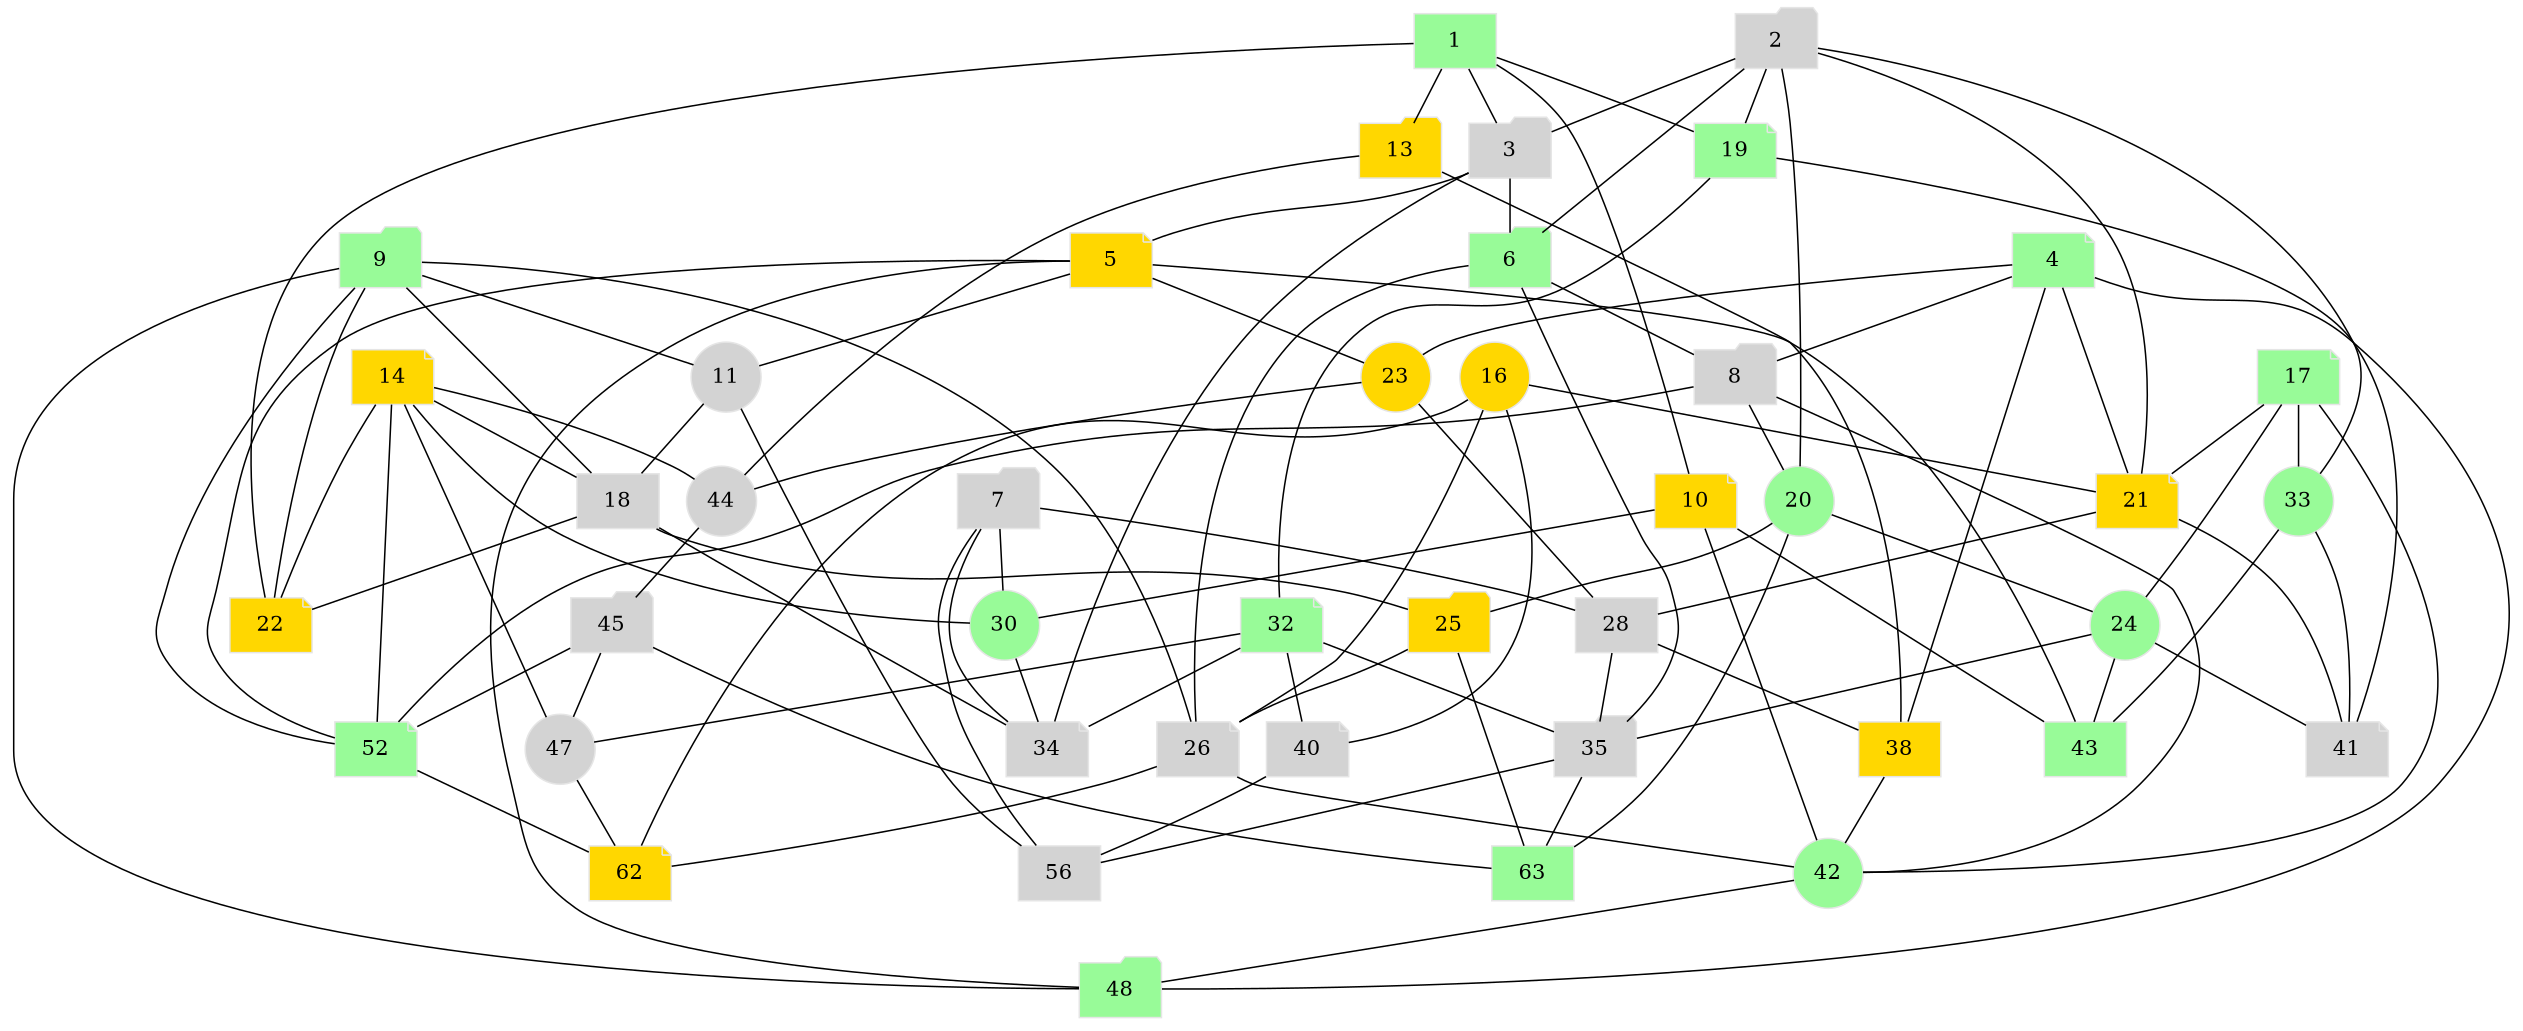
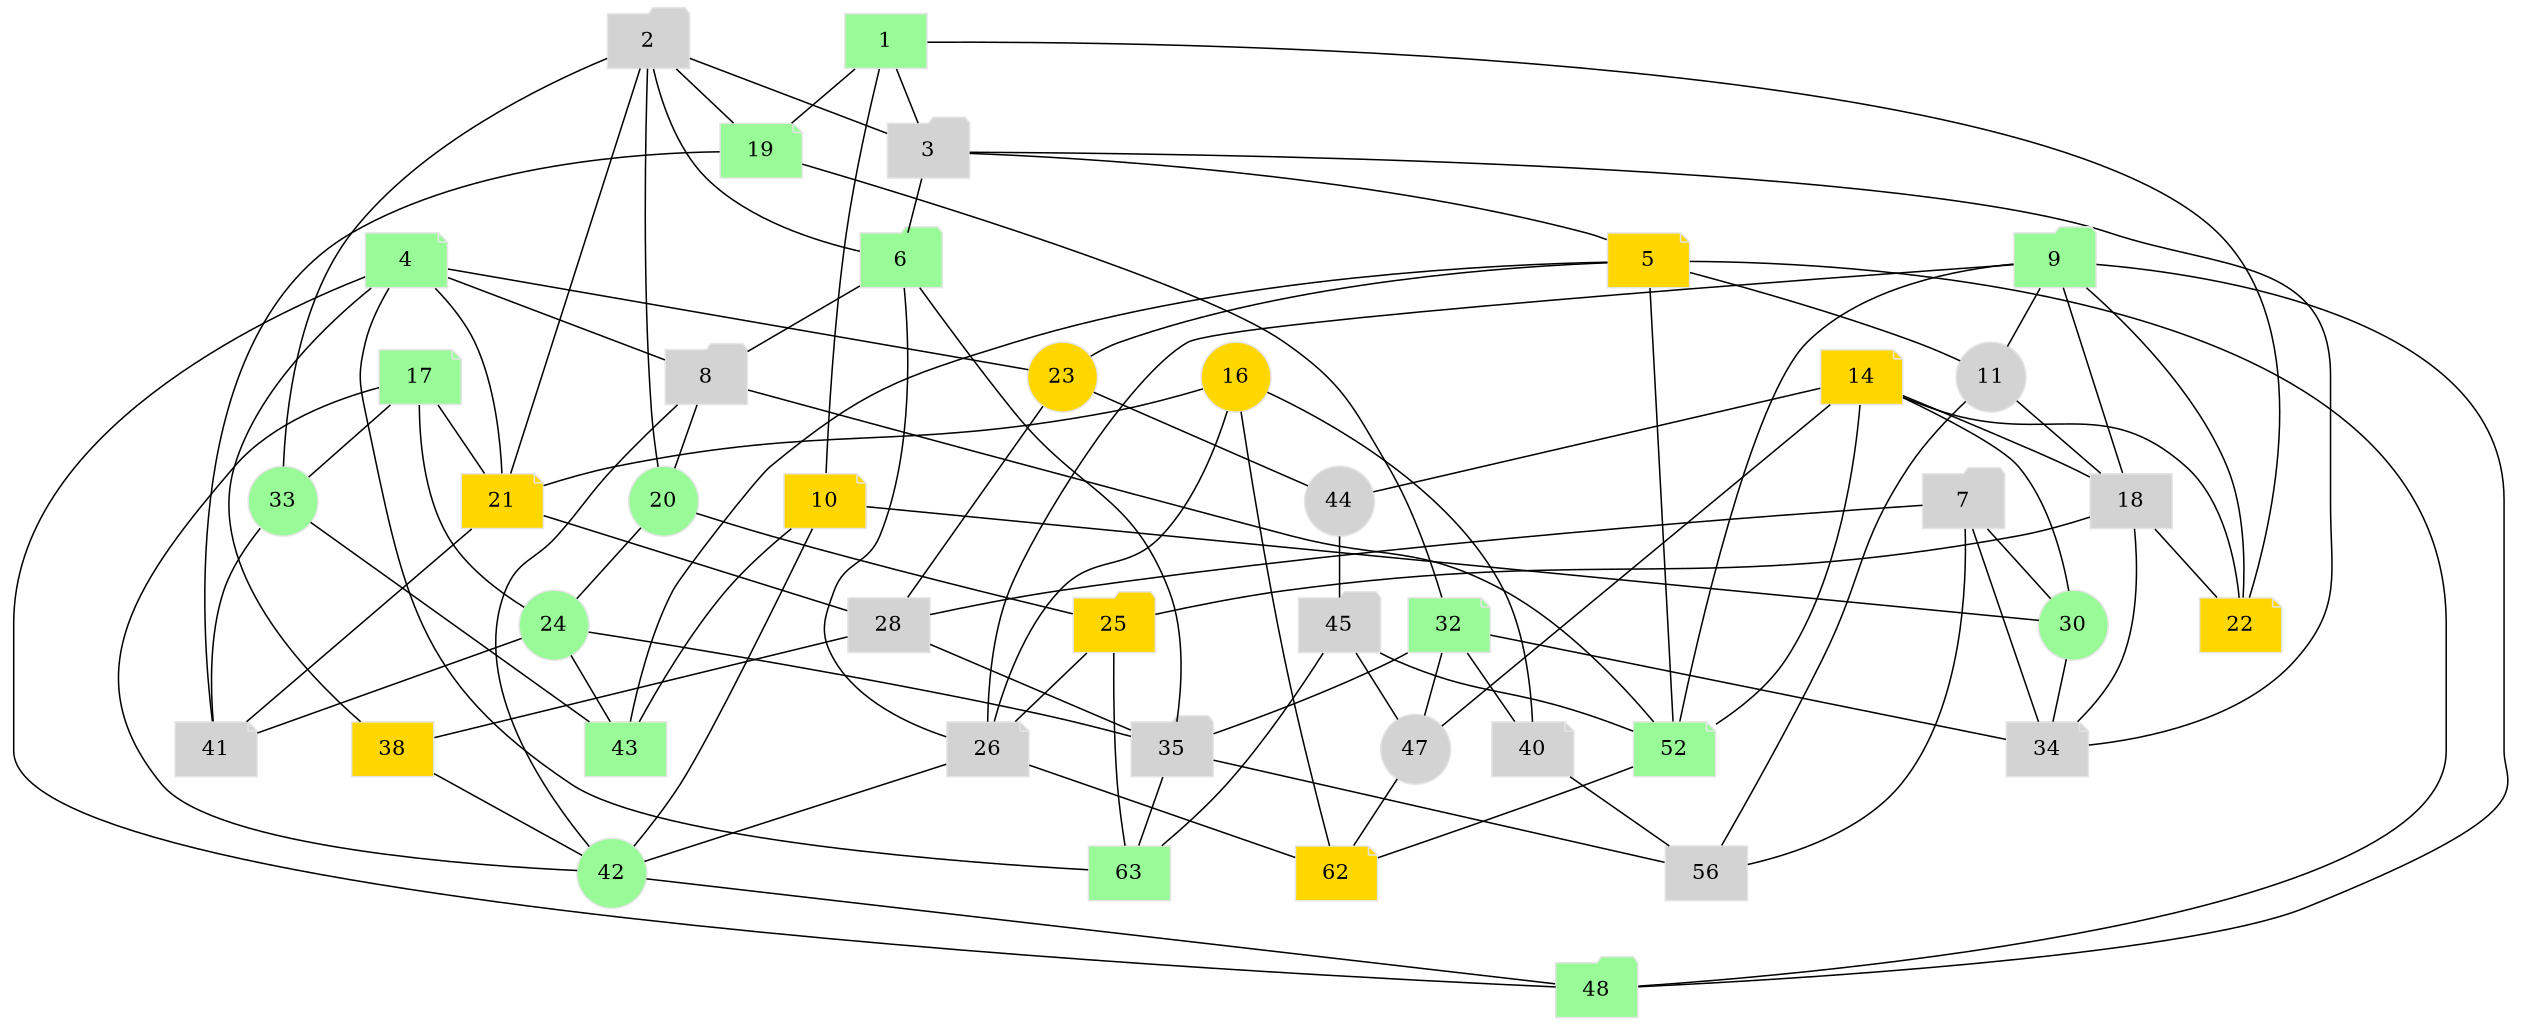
node "13": removed
edge "20" -- "63": now "4" -- "63"
